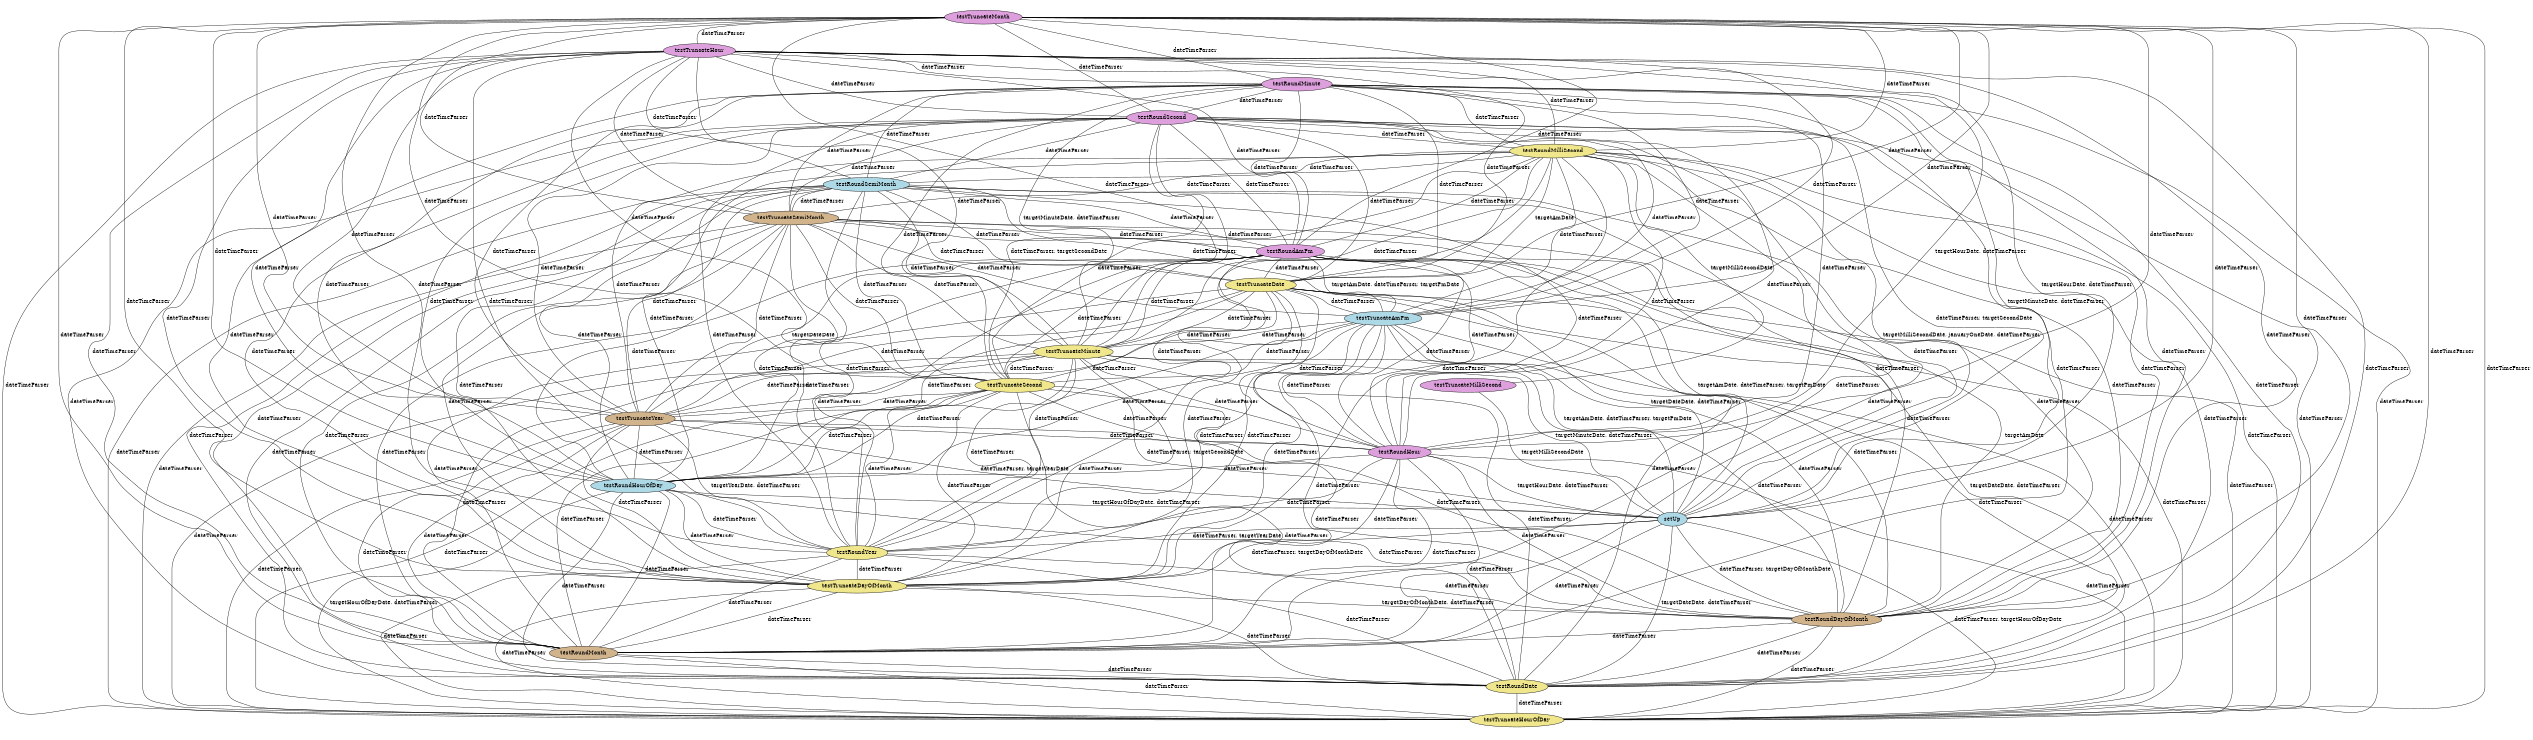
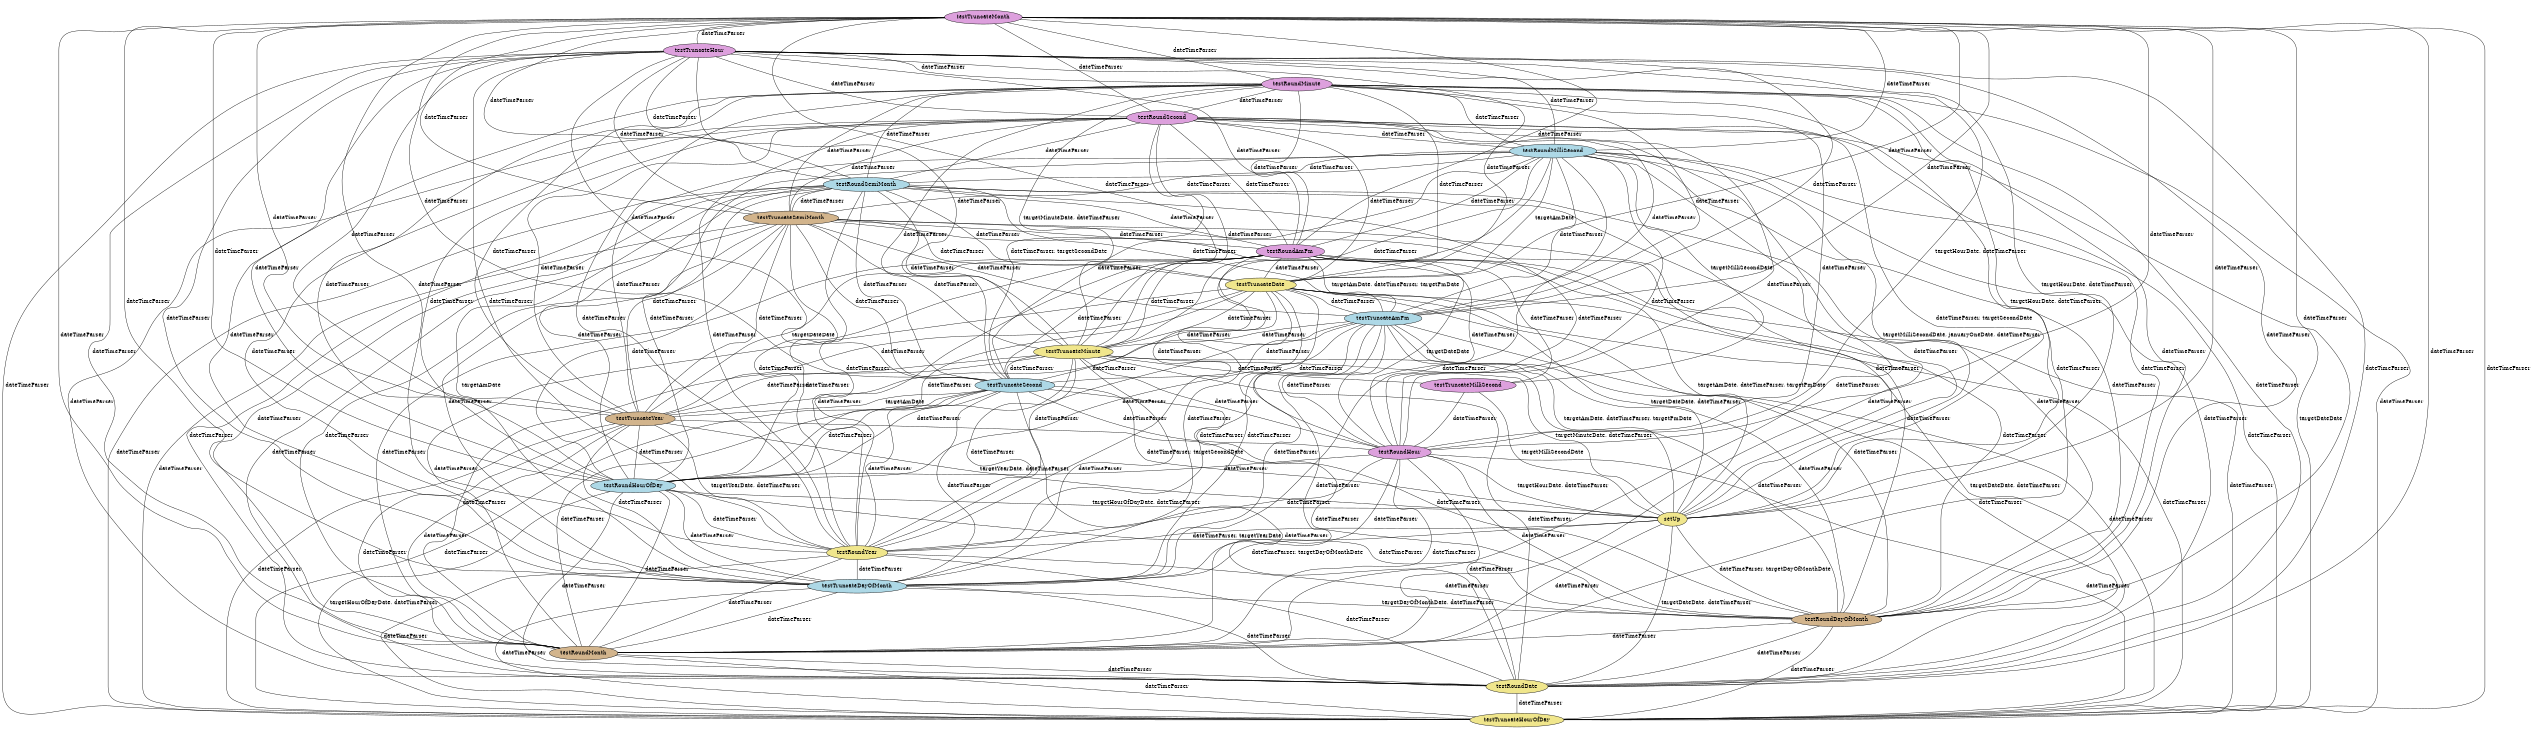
edge "testTruncateMonth" -- "testRoundSemiMonth": added, label "dateTimeParser"
edge "testRoundMinute" -- "testRoundYear": added, label "dateTimeParser"
node "testRoundMilliSecond": fillcolor khaki -> lightblue
edge "testRoundMinute" -- "setUp": label " targetMinuteDate, dateTimeParser" -> " targetHourDate, dateTimeParser"
edge "testRoundAmPm" -- "testRoundHour": label " dateTimeParser" -> " targetDateDate"
edge "testRoundAmPm" -- "testRoundDate": now "testRoundAmPm" -- "testTruncateMilliSecond"
edge "testRoundSemiMonth" -- "testTruncateDayOfMonth": label " dateTimeParser" -> " targetAmDate"
node "testTruncateSecond": fillcolor khaki -> lightblue
edge "testTruncateSecond" -- "testTruncateYear": label " dateTimeParser" -> " targetAmDate"
edge "testRoundSecond" -- "testTruncateHourOfDay": label " dateTimeParser" -> " targetDateDate"
edge "testTruncateYear" -- "testRoundHour": now "testTruncateMilliSecond" -- "testRoundHour"
edge "testRoundAmPm" -- "testRoundDayOfMonth": label " targetAmDate" -> " dateTimeParser"
edge "testTruncateYear" -- "setUp": label " dateTimeParser, targetYearDate" -> " targetYearDate, dateTimeParser"
node "setUp": fillcolor lightblue -> khaki
node "testTruncateDayOfMonth": fillcolor khaki -> lightblue
edge "setUp" -- "testTruncateHourOfDay": removed, label "dateTimeParser, targetHourOfDayDate"
edge "testTruncateMinute" -- "testTruncateHourOfDay": now "testTruncateMinute" -- "testTruncateMilliSecond"
